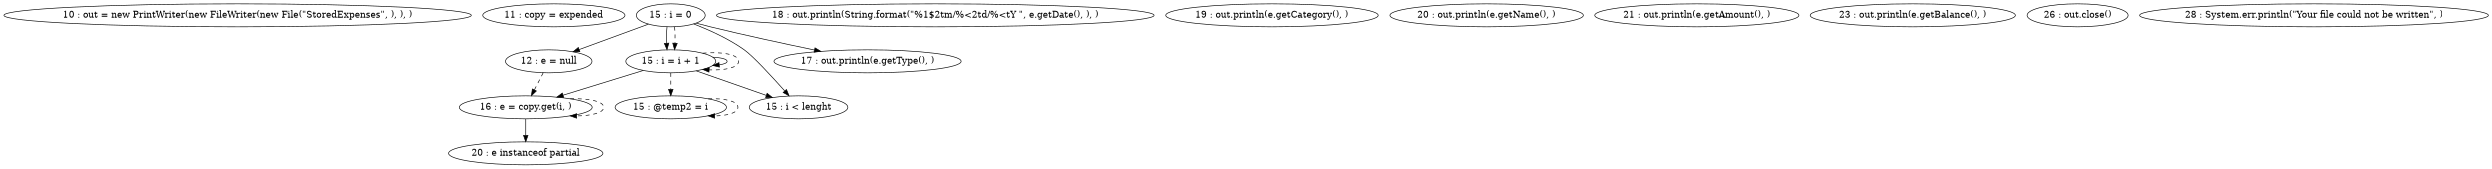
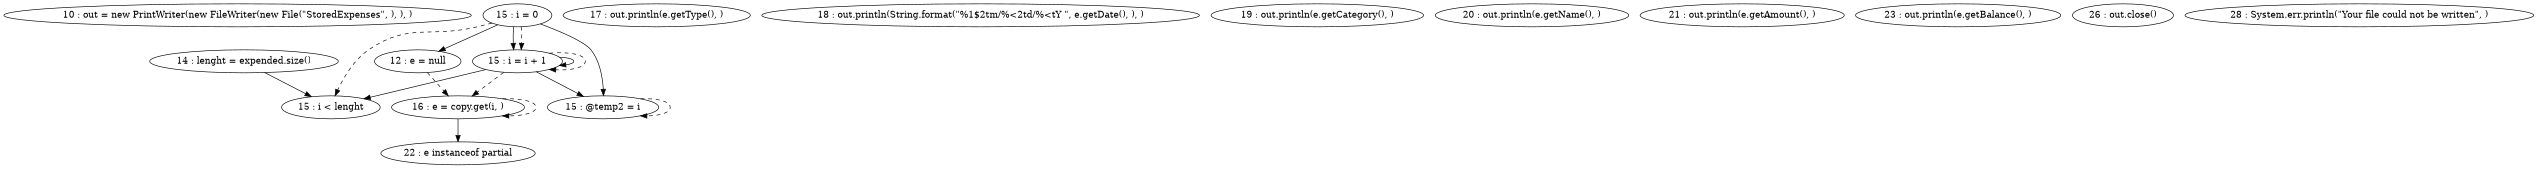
node "11 : copy = expended": removed
edge "15 : i = 0" -> "17 : out.println(e.getType(), )": now "15 : i = 0" -> "15 : @temp2 = i"
edge "15 : i = 0" -> "15 : i < lenght": style solid -> dashed
node "14 : lenght = expended.size()": added
edge "15 : i = i + 1" -> "15 : @temp2 = i": style dashed -> solid
edge "15 : i = i + 1" -> "16 : e = copy.get(i, )": style solid -> dashed
node "20 : e instanceof partial": label "20 : e instanceof partial" -> "22 : e instanceof partial"
